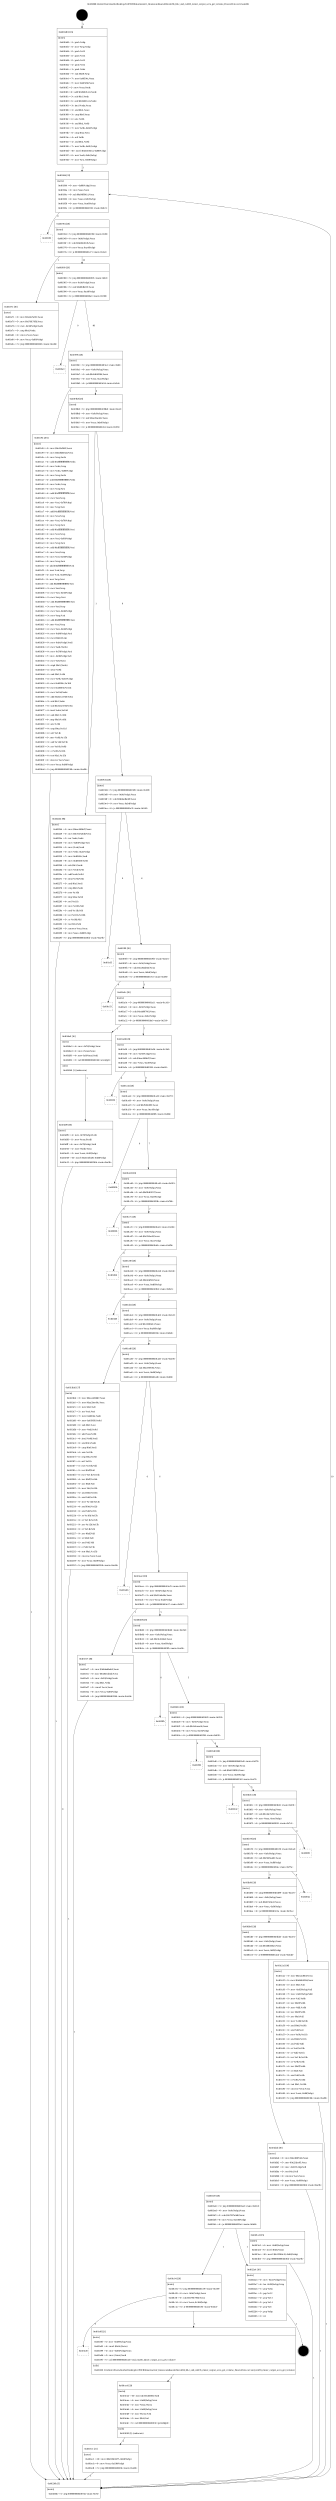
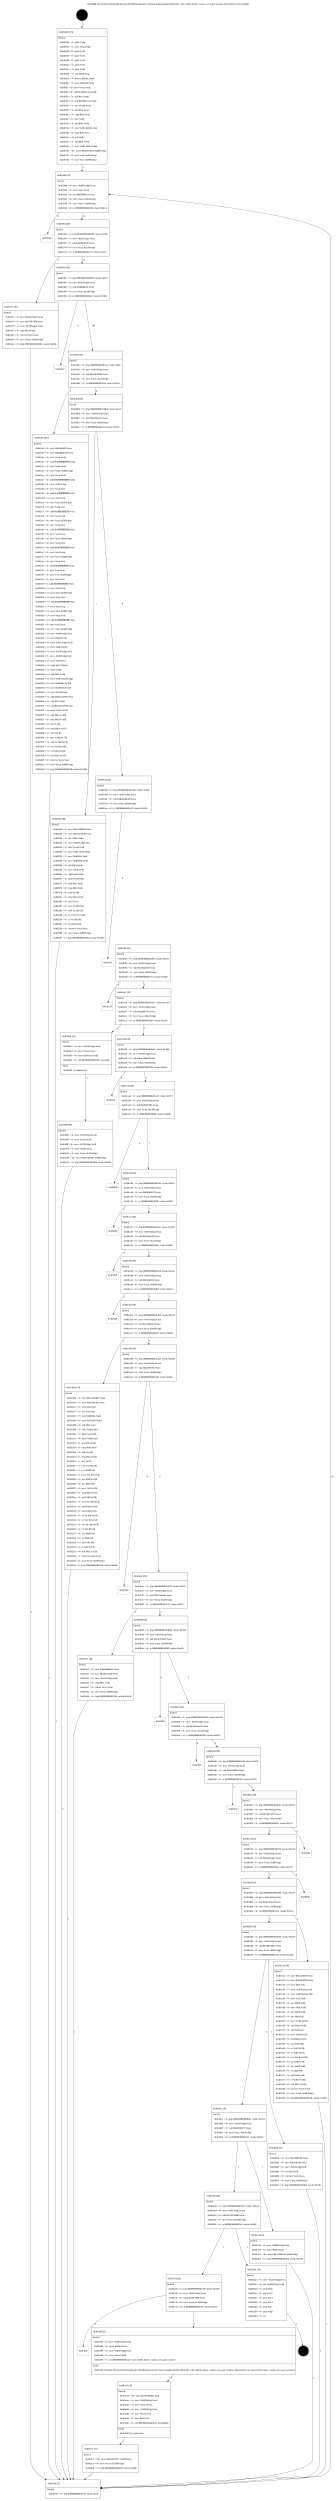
edge "0x401944 [32]" -> "0x401964 [28]": added, label "11"
edge "0x4019d4 [28]" -> "0x4019f0 [28]": removed, label "8"
node "0x401bcc [28]": added
